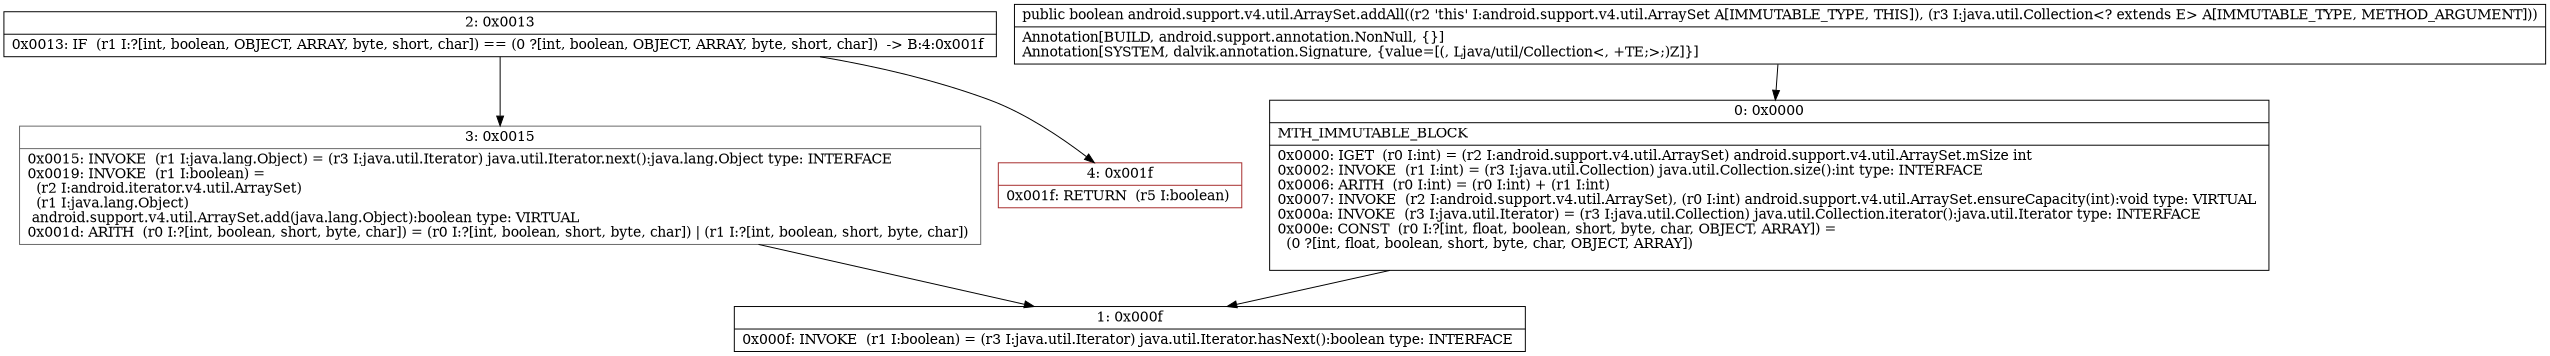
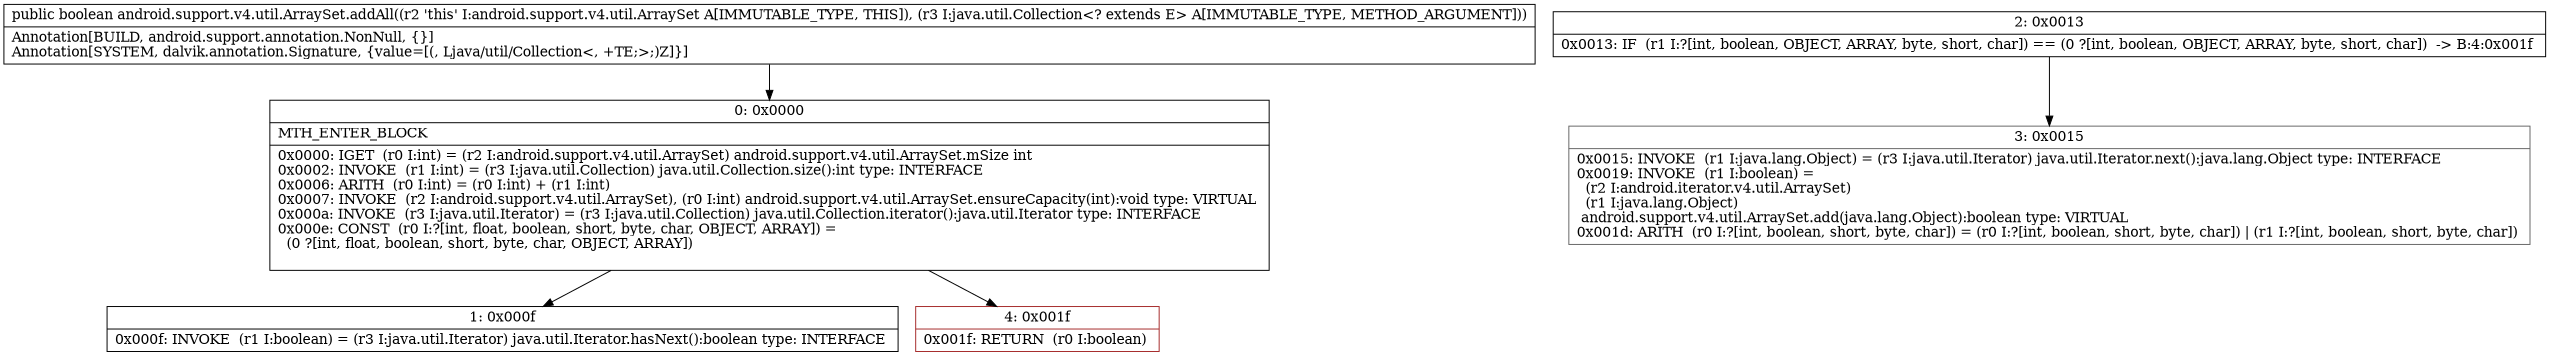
edge "2: 0x0013" -> "4: 0x001f": now "0: 0x0000" -> "4: 0x001f"
node "0: 0x0000": text "MTH_IMMUTABLE_BLOCK" -> "MTH_ENTER_BLOCK"
node "4: 0x001f": text "0x001f: RETURN  (r5 I:boolean)" -> "0x001f: RETURN  (r0 I:boolean)"
edge "3: 0x0015" -> "1: 0x000f": removed
